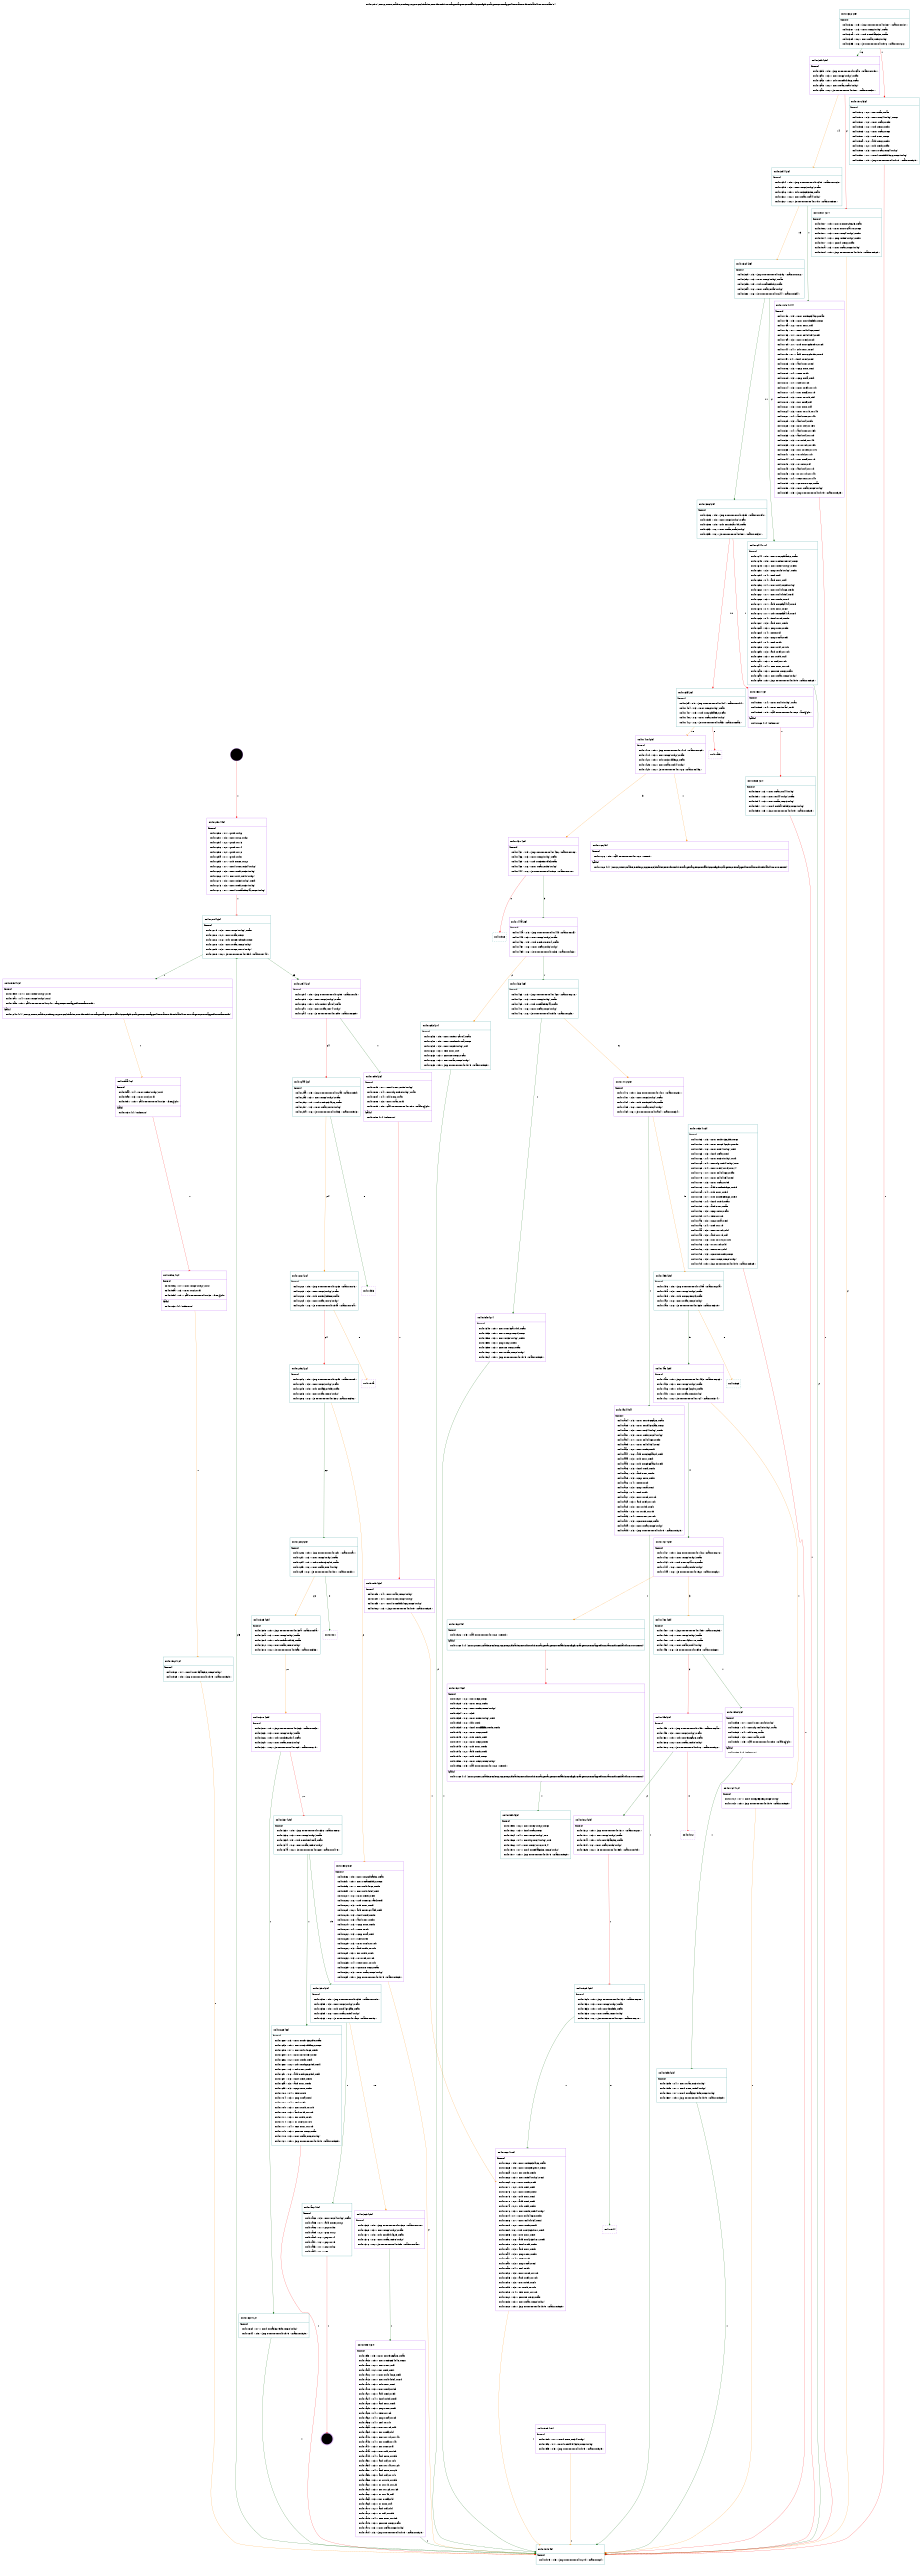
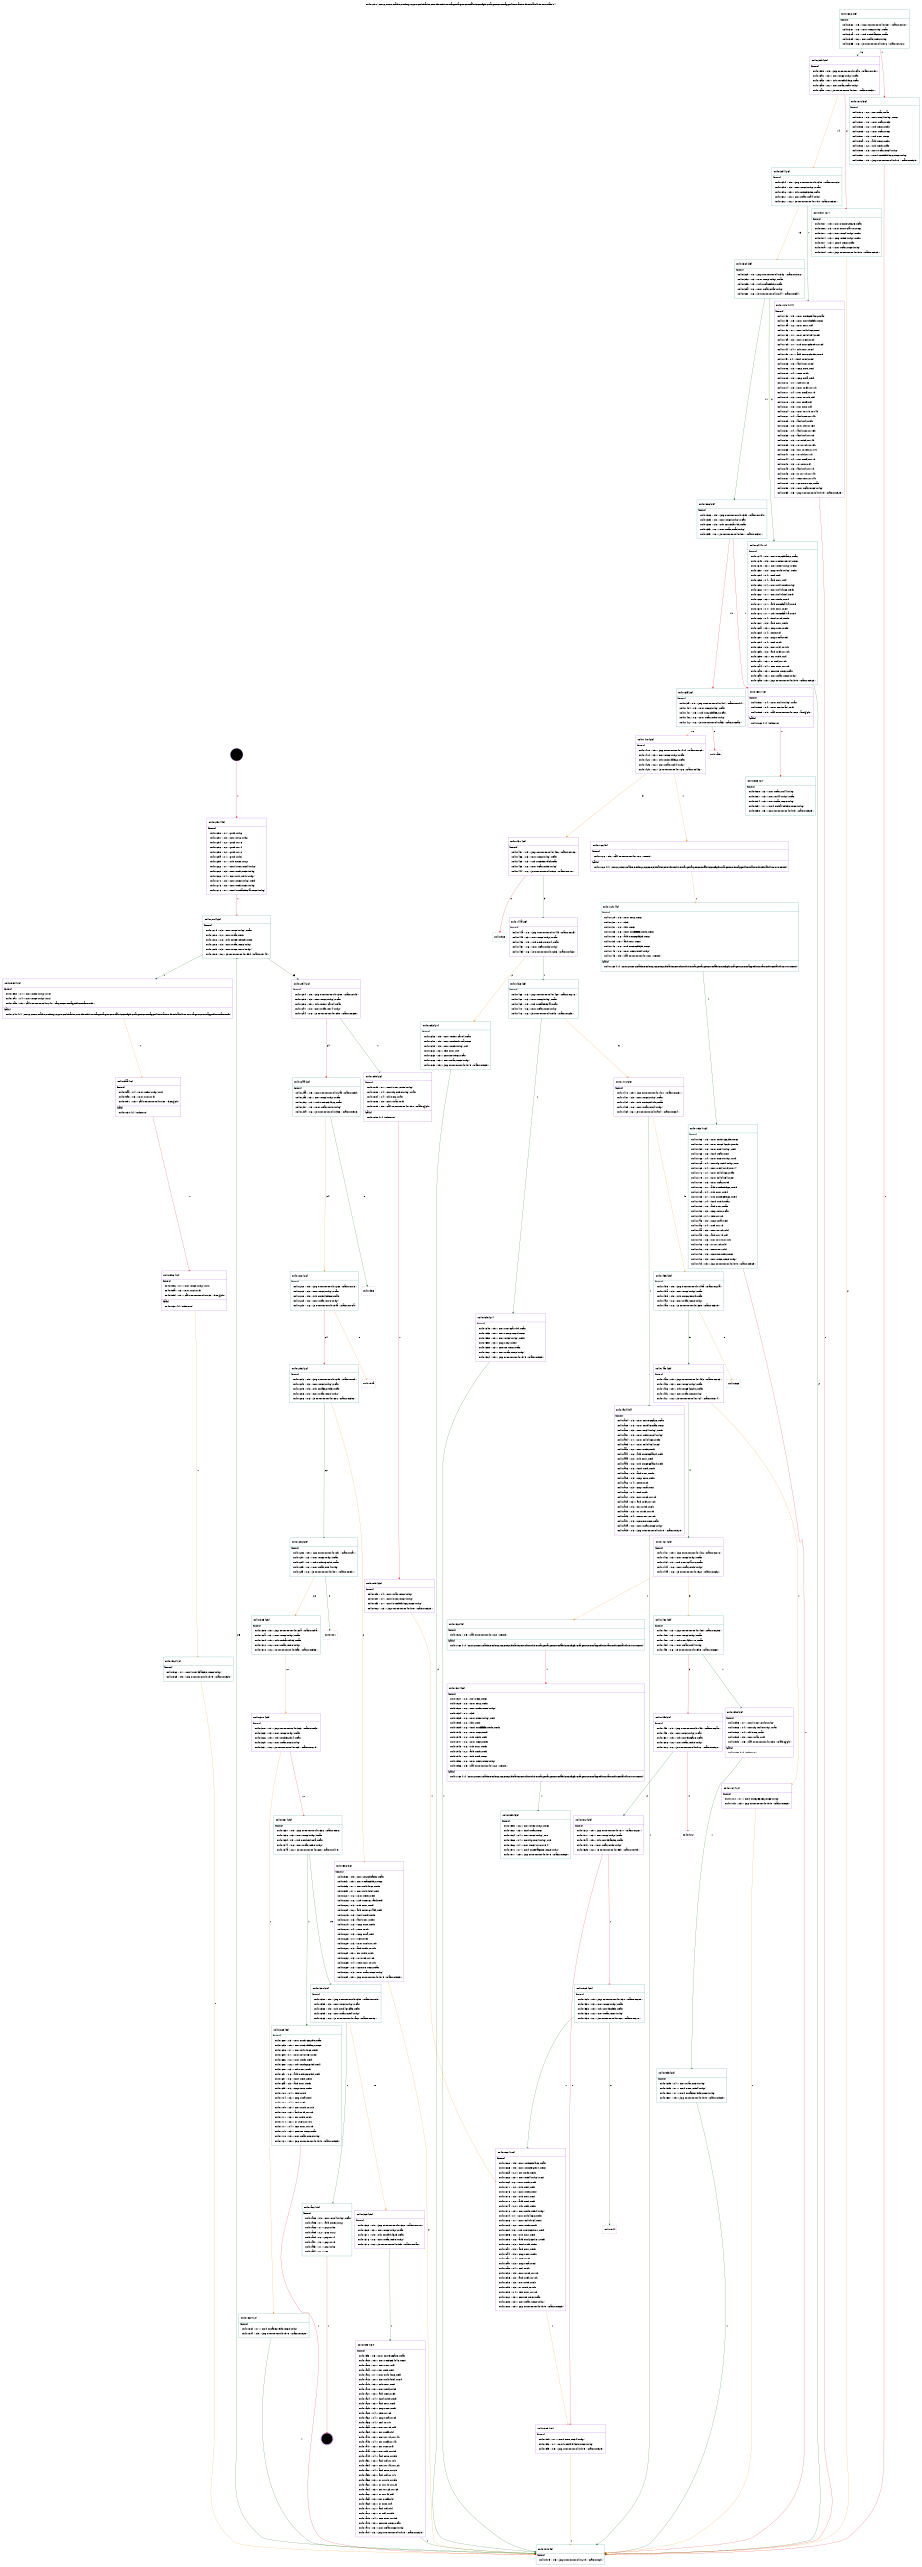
node "0x40172b [40]": added
edge "0x40158e [21]" -> "0x401b79 [5]": removed, label "1"
edge "0x40131e [25]" -> "0x4018cd [12]": color darkgreen -> darkorange
edge "0x401512 [25]" -> "0x4019eb [19]": added, label "1"
edge "0x401860 [109]" -> "0x401b79 [5]": now "0x401860 [109]" -> "0x4019eb [19]"
